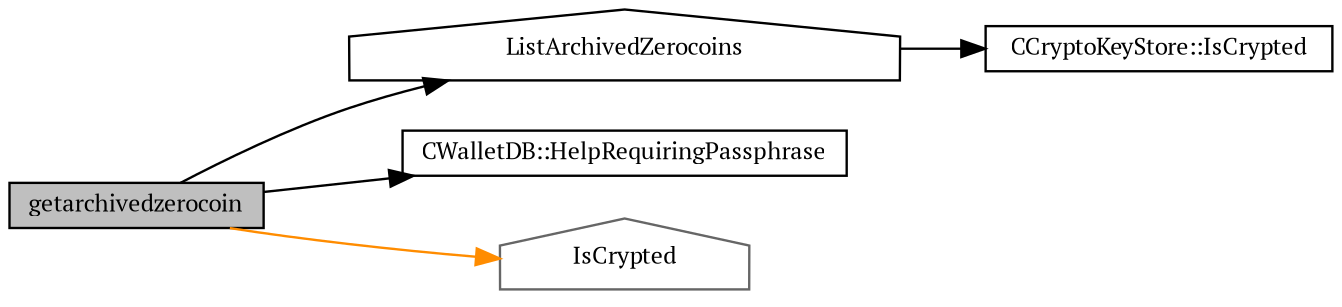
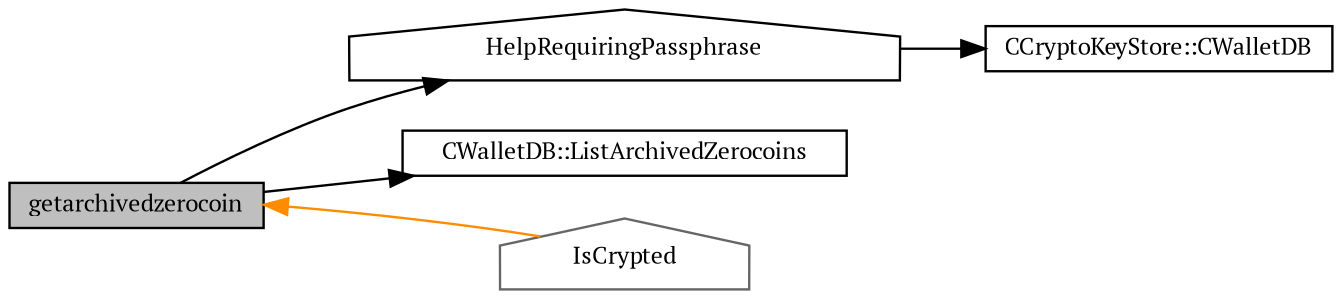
node "ListArchivedZerocoins": label "ListArchivedZerocoins" -> "HelpRequiringPassphrase"
node "CCryptoKeyStore::IsCrypted": label "CCryptoKeyStore::IsCrypted" -> "CCryptoKeyStore::CWalletDB"
node "CWalletDB::HelpRequiringPassphrase": label "CWalletDB::HelpRequiringPassphrase" -> "CWalletDB::ListArchivedZerocoins"
edge "getarchivedzerocoin" -> "IsCrypted": reversed
